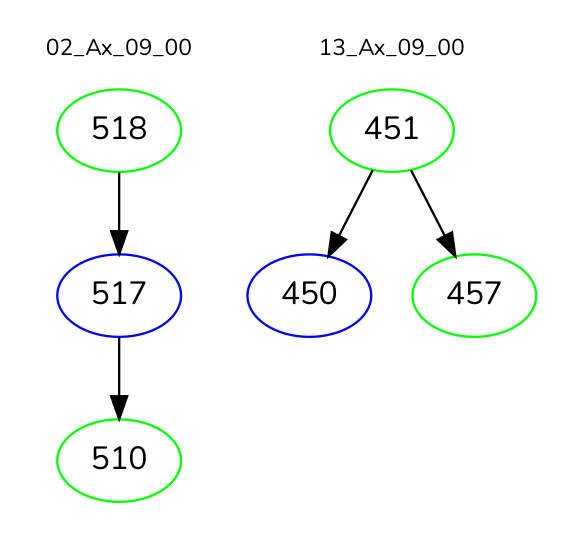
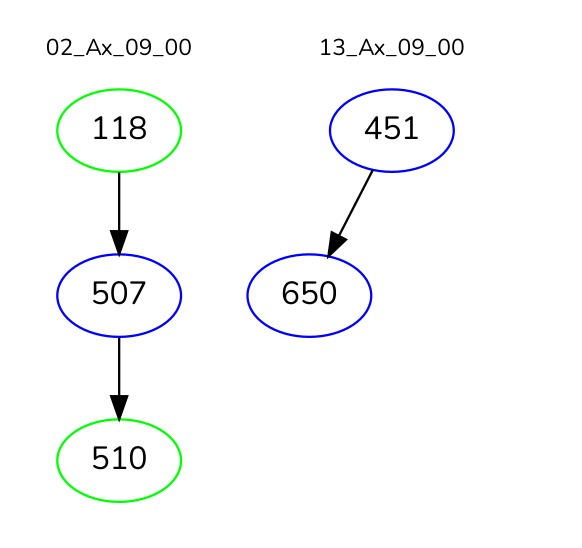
node "518": label "518" -> "118"
node "451": color green -> blue
node "517": label "517" -> "507"
node "450": label "450" -> "650"
node "457": removed
